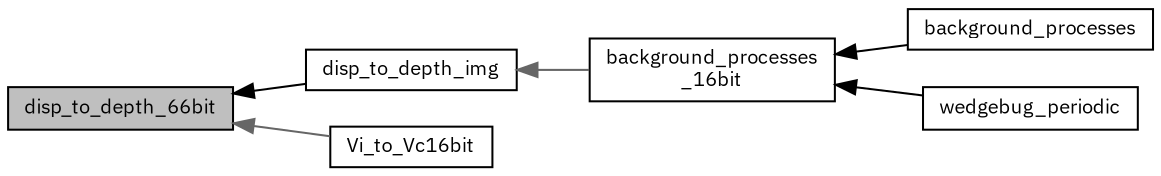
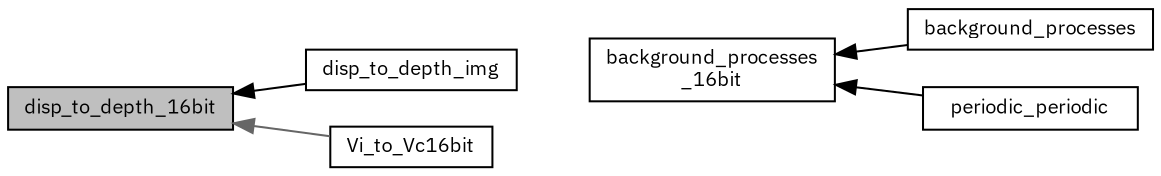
edge "background_processes _16bit" -> "disp_to_depth_img": removed
node "disp_to_depth_66bit": label "disp_to_depth_66bit" -> "disp_to_depth_16bit"
node "wedgebug_periodic": label "wedgebug_periodic" -> "periodic_periodic"
